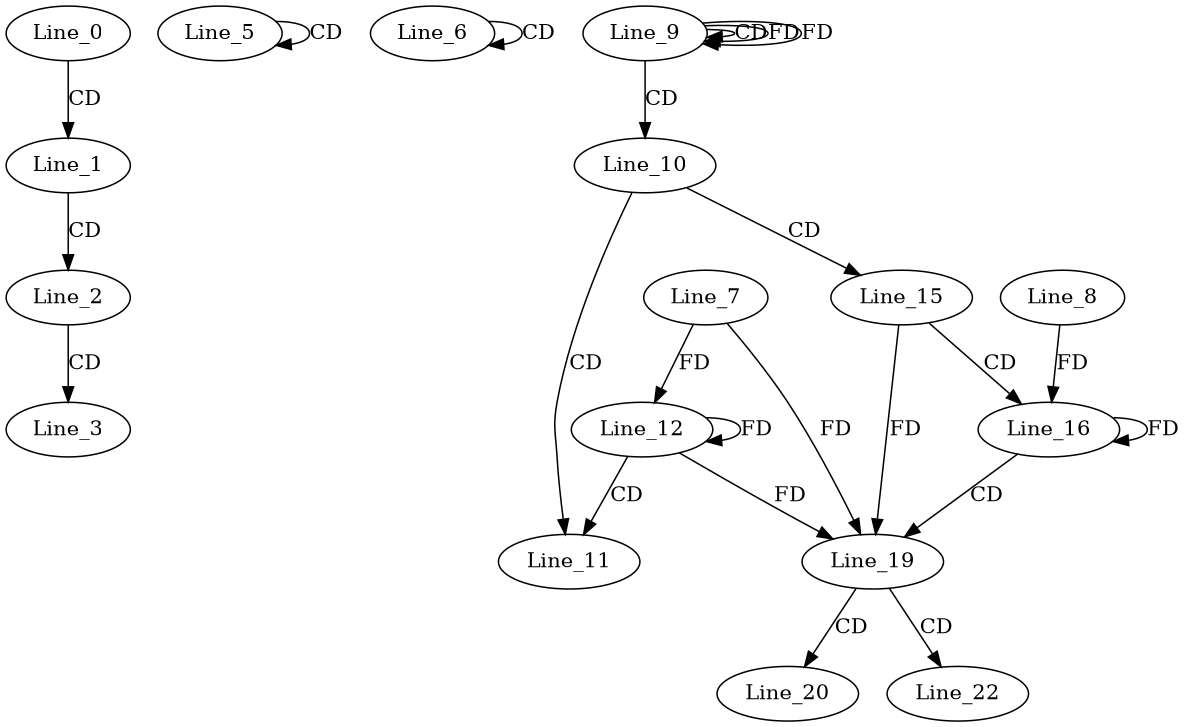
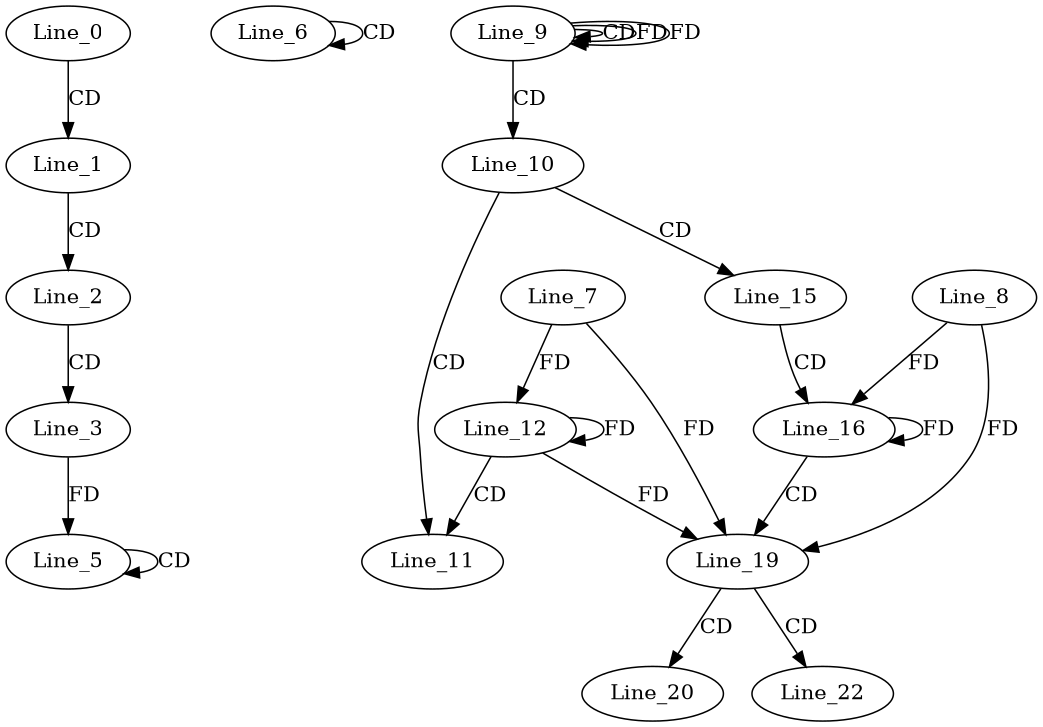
edge "Line_15" -> "Line_19": now "Line_8" -> "Line_19"
edge "Line_3" -> "Line_5": added, label "FD"
